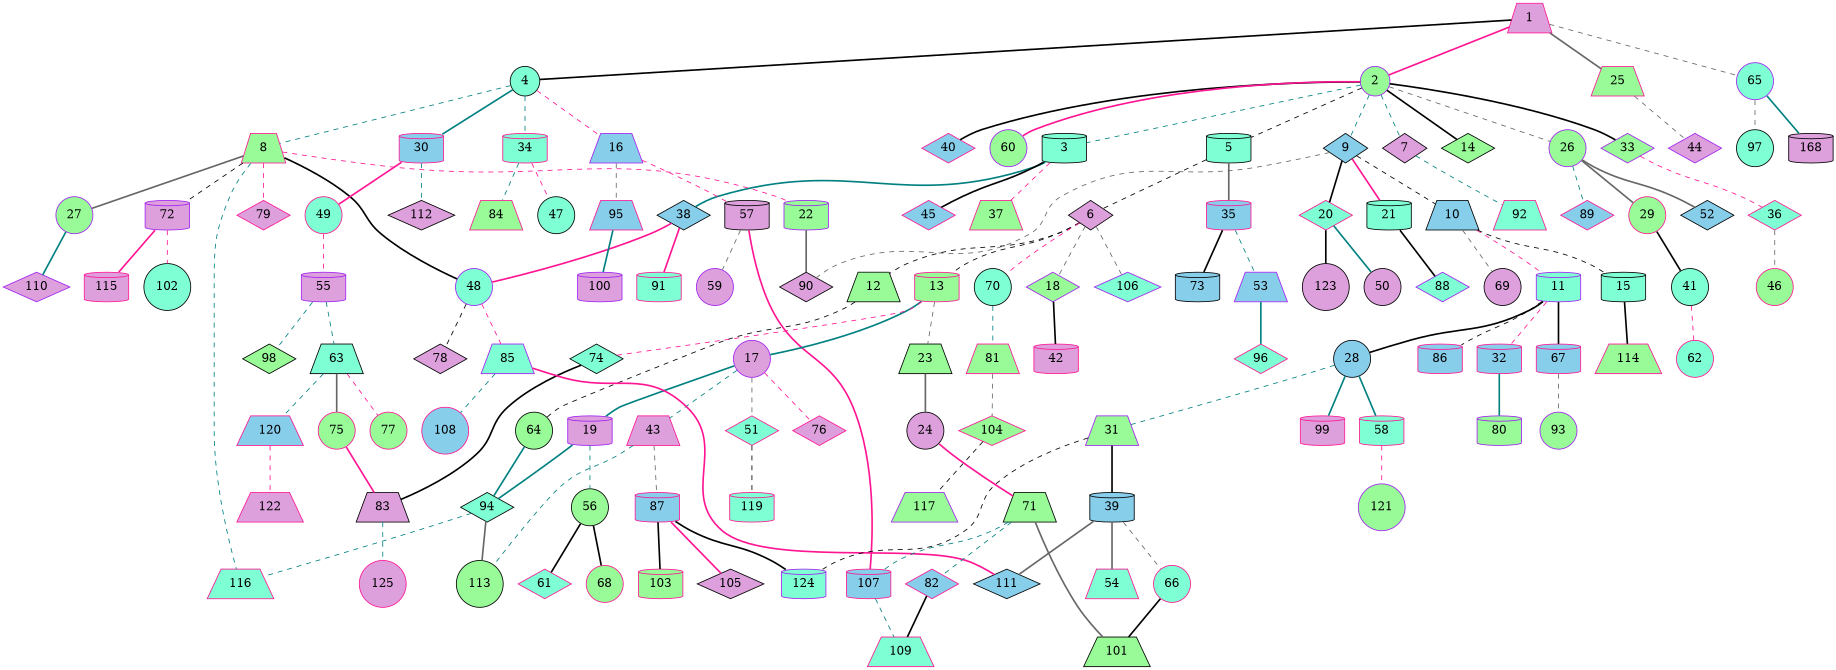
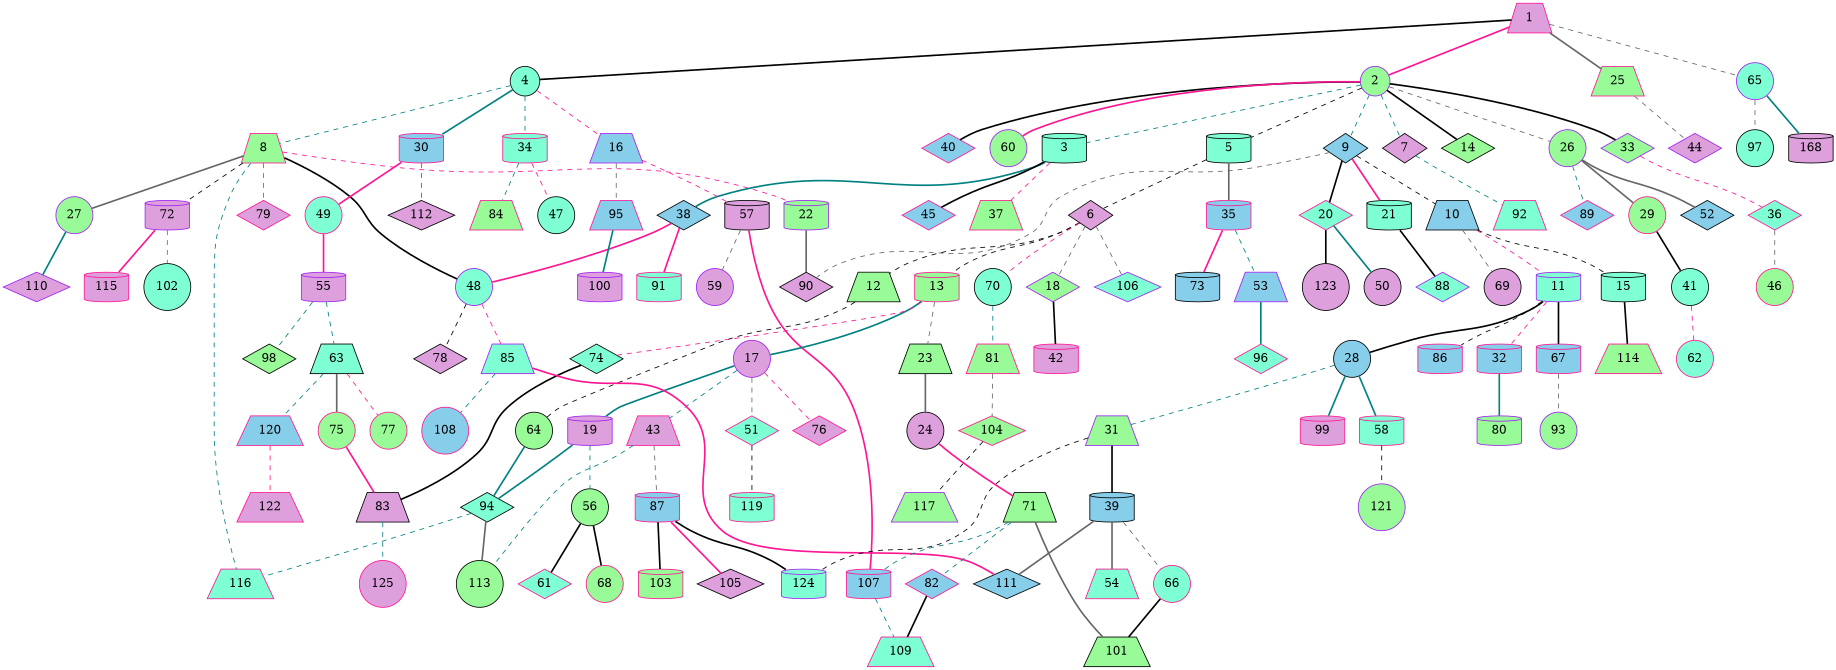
edge "35" -- "73": color black -> deeppink
edge "49" -- "55": style dashed -> bold
edge "58" -- "121": color deeppink -> black
